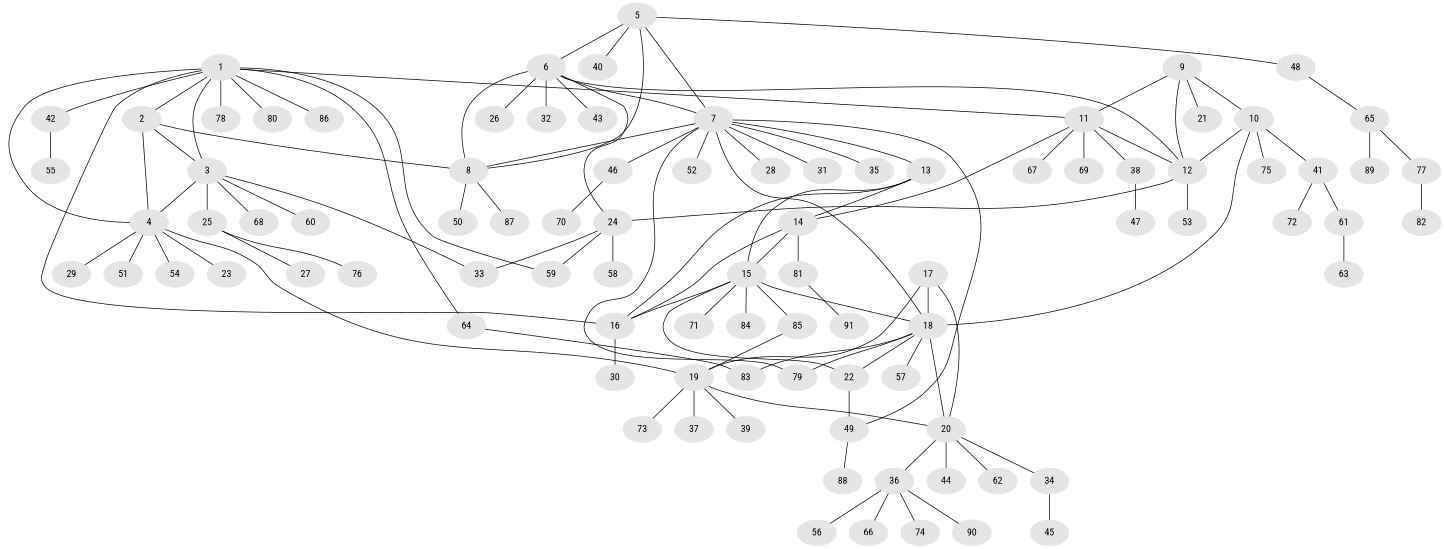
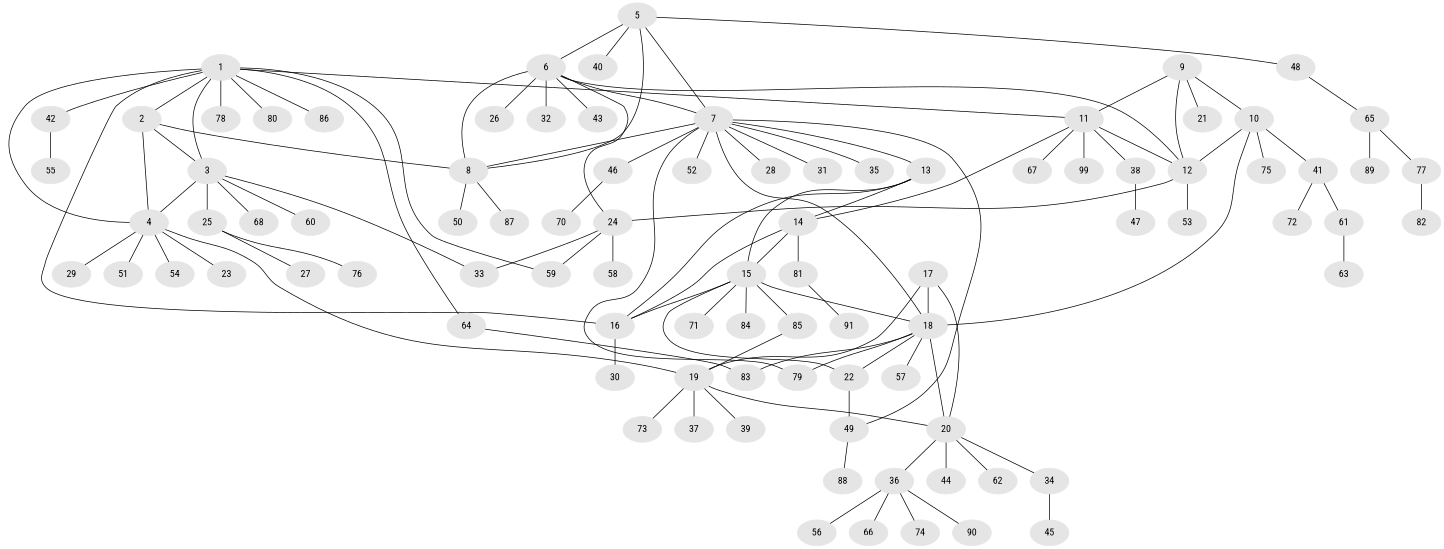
node "69": label "69" -> "99"
